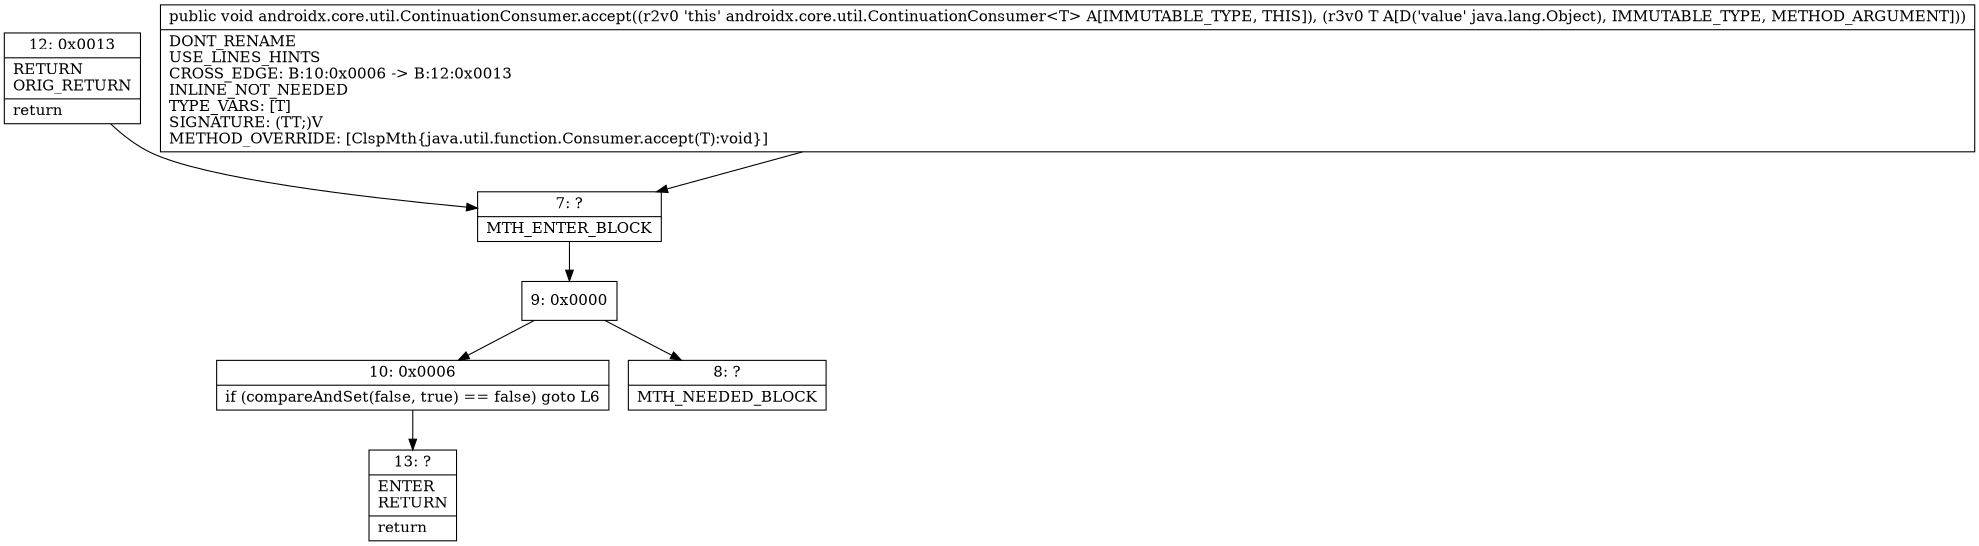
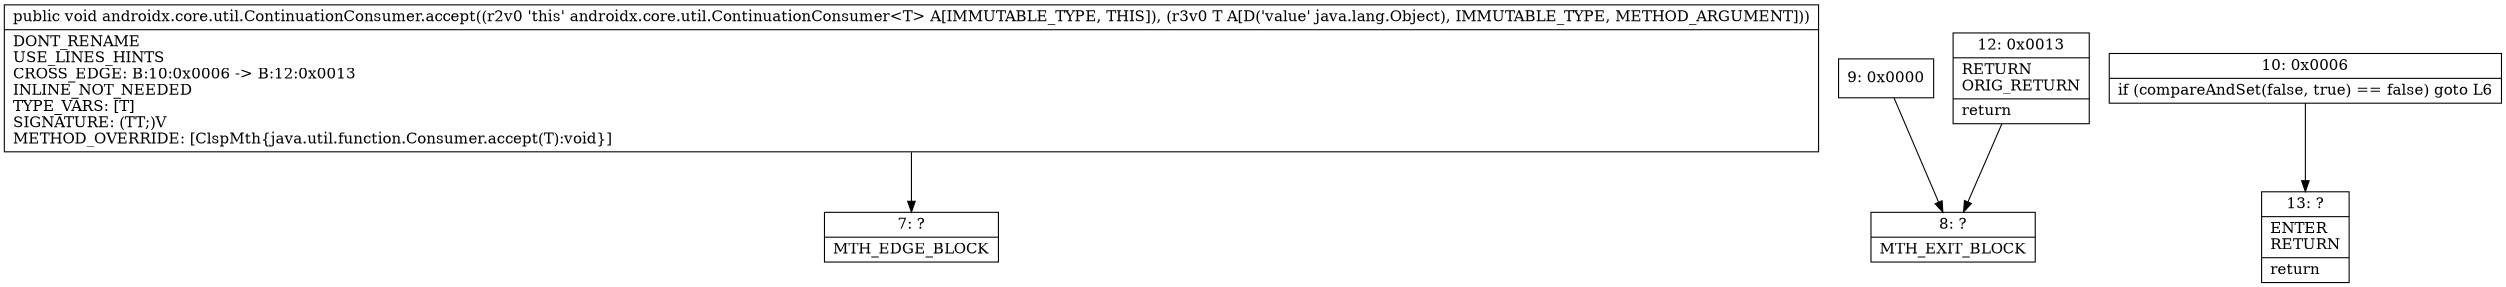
edge "12: 0x0013" -> "7: ?": now "12: 0x0013" -> "8: ?"
node "7: ?": text "MTH_ENTER_BLOCK" -> "MTH_EDGE_BLOCK"
edge "7: ?" -> "9: 0x0000": removed
edge "9: 0x0000" -> "10: 0x0006": removed
node "8: ?": text "MTH_NEEDED_BLOCK" -> "MTH_EXIT_BLOCK"
